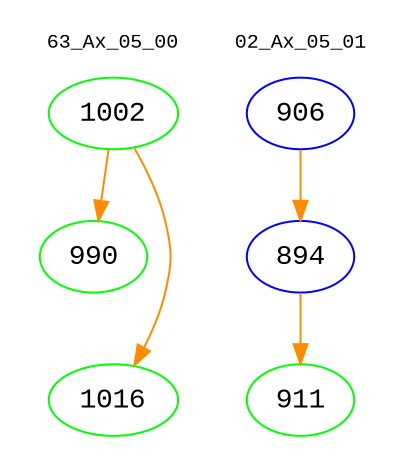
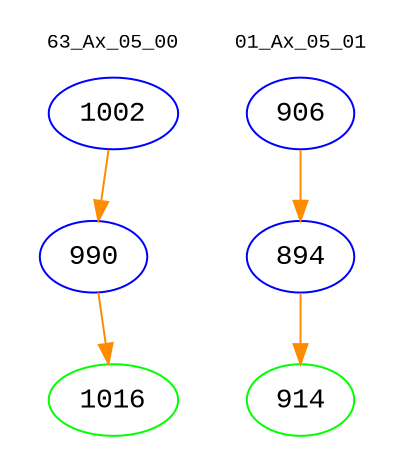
cluster "02_Ax_05_01": label "02_Ax_05_01" -> "01_Ax_05_01"
node "1002": color green -> blue
edge "1002" -> "1016": now "990" -> "1016"
node "990": color green -> blue
node "911": label "911" -> "914"
